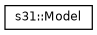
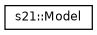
node "s31::Model": label "s31::Model" -> "s21::Model"
